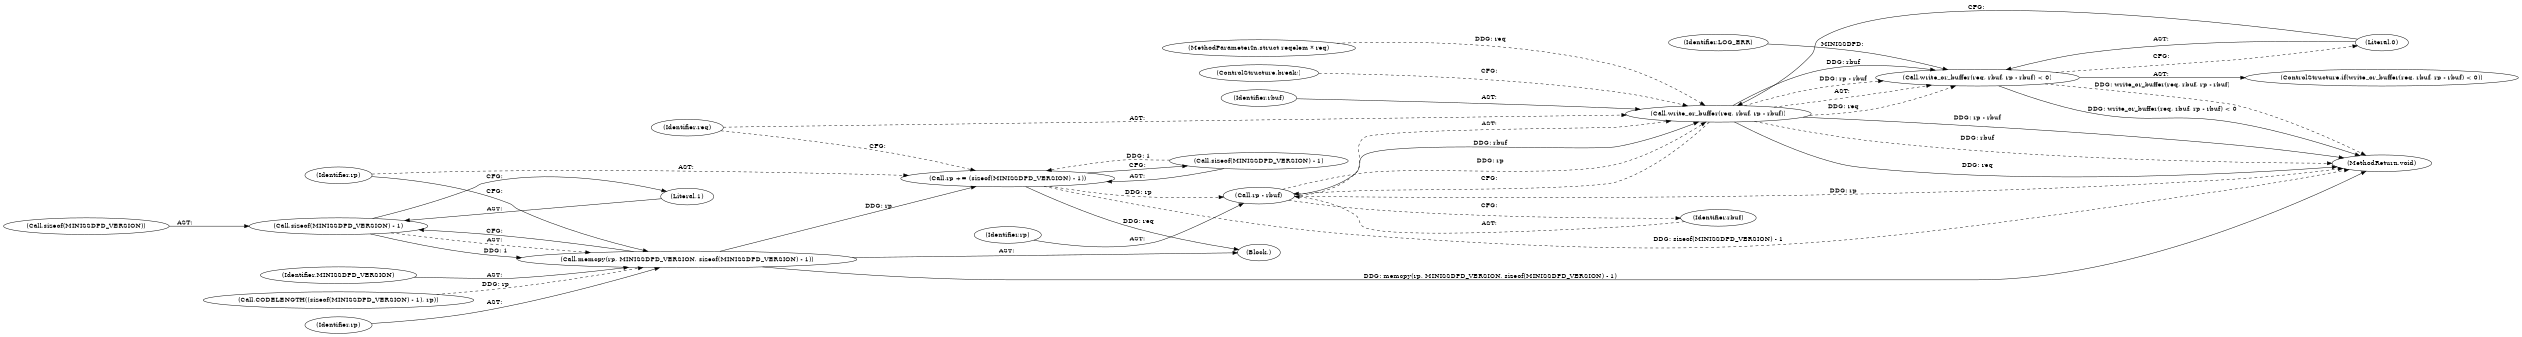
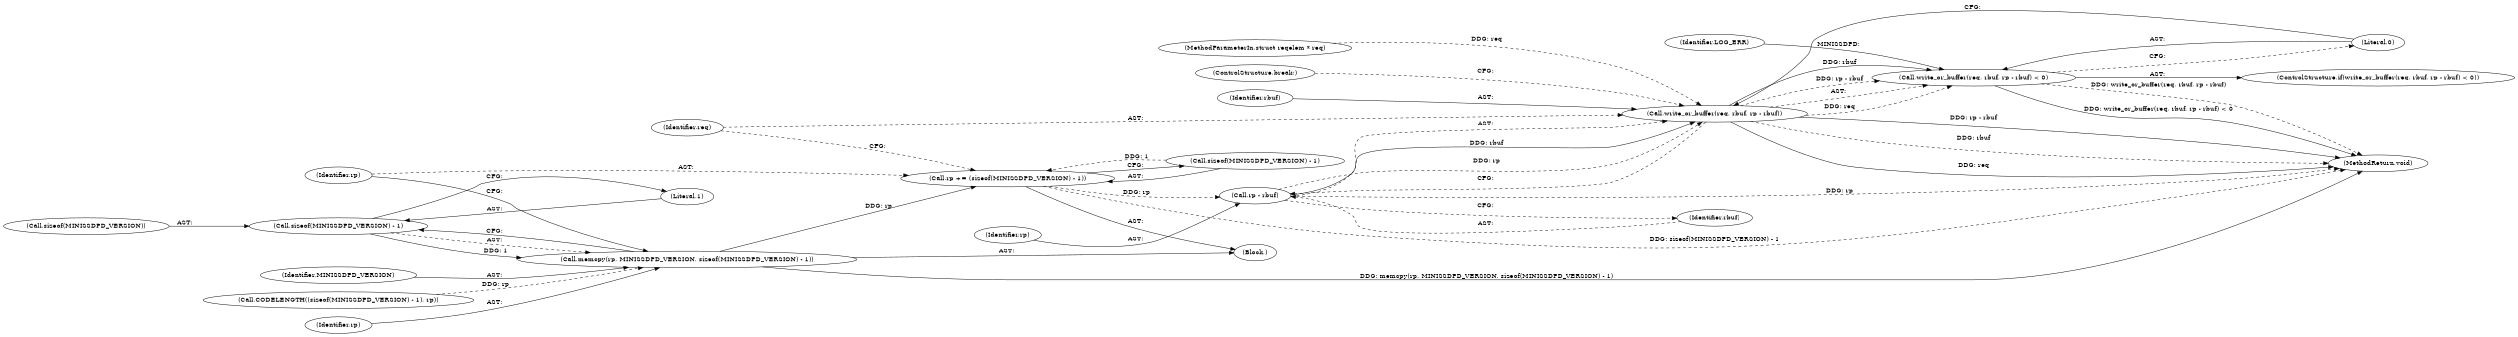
edge "(Call,rp += (sizeof(MINISSDPD_VERSION) - 1))" -> "(Block,)": label "DDG: req" -> "AST: "
